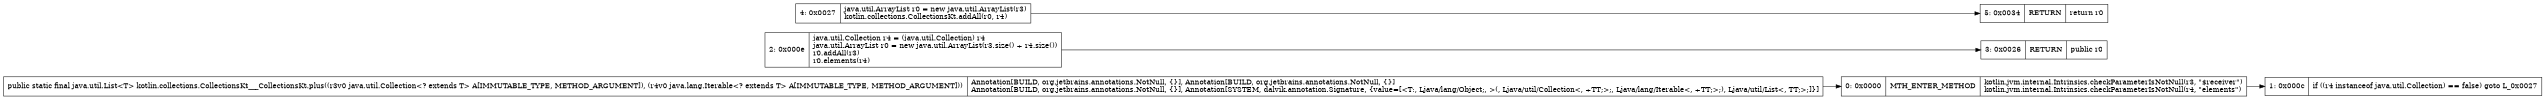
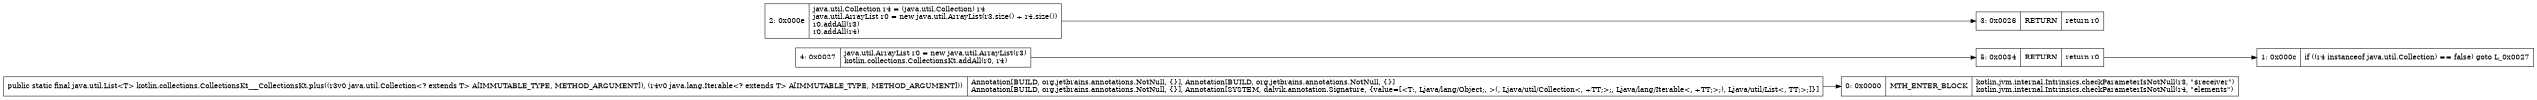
node "3: 0x0026": text "public r0" -> "return r0"
node "2: 0x000e": text "r0.elements(r4)" -> "r0.addAll(r4)"
node "0: 0x0000": text "MTH_ENTER_METHOD" -> "MTH_ENTER_BLOCK"
edge "0: 0x0000" -> "1: 0x000c": now "5: 0x0034" -> "1: 0x000c"
